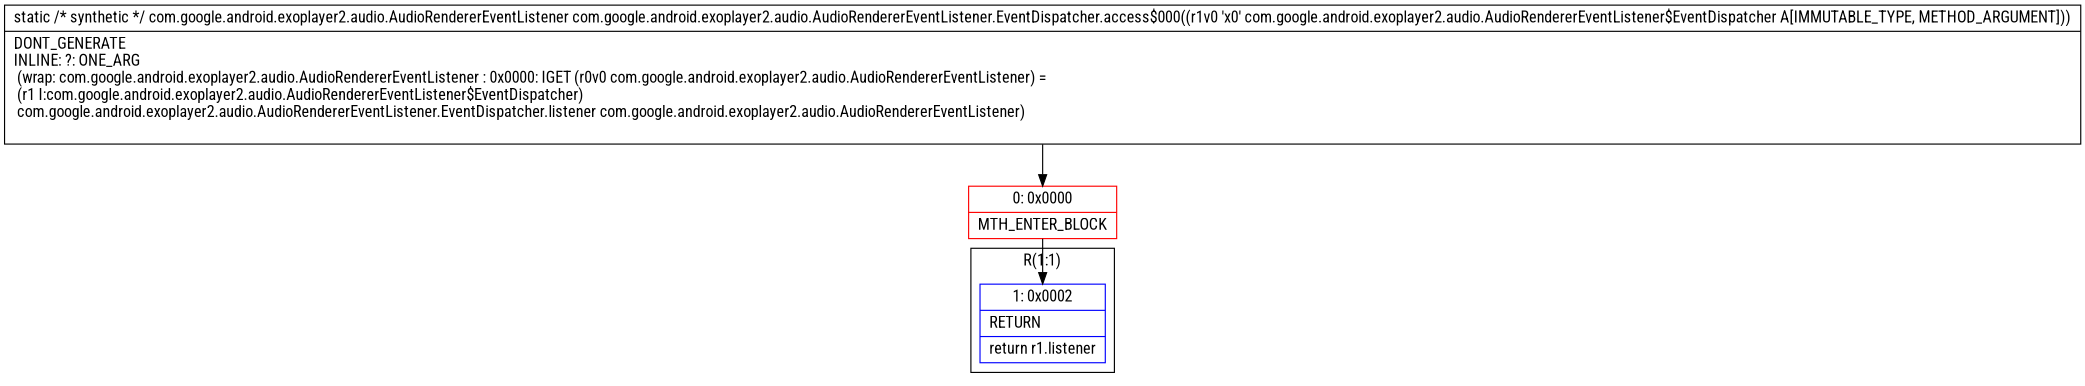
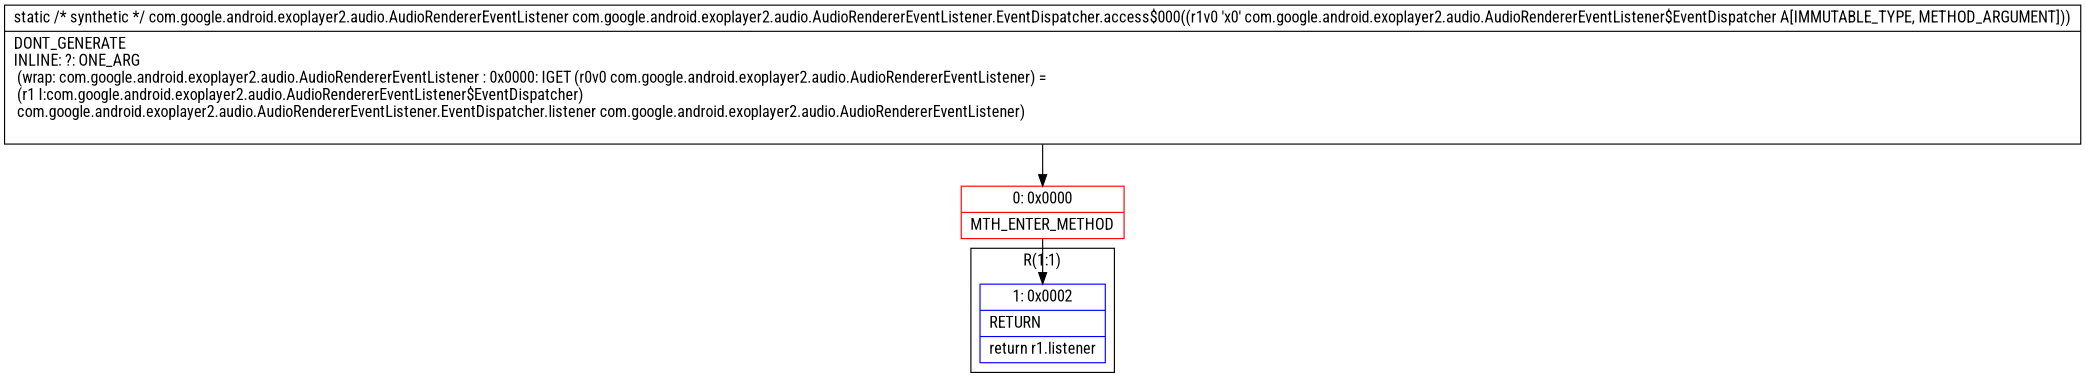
node "0: 0x0000": text "MTH_ENTER_BLOCK" -> "MTH_ENTER_METHOD"
